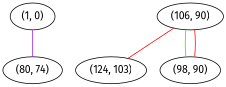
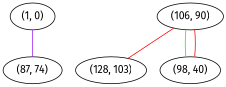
node "(80, 74)": label "(80, 74)" -> "(87, 74)"
node "(124, 103)": label "(124, 103)" -> "(128, 103)"
node "(98, 90)": label "(98, 90)" -> "(98, 40)"
